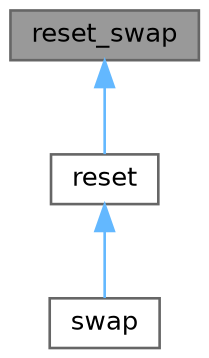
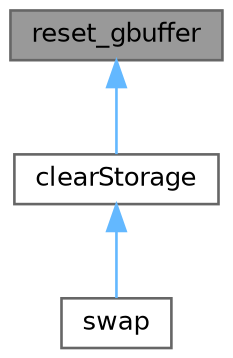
node "reset_swap": label "reset_swap" -> "reset_gbuffer"
node "reset": label "reset" -> "clearStorage"
